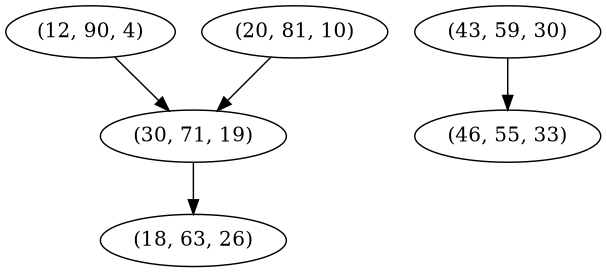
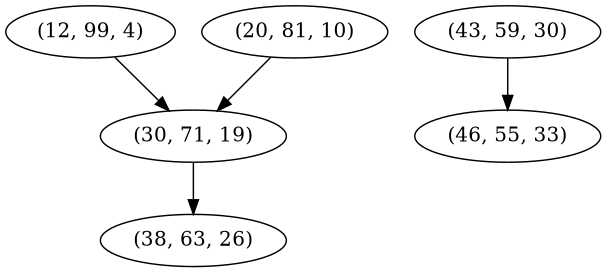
node "(12, 90, 4)": label "(12, 90, 4)" -> "(12, 99, 4)"
node "(18, 63, 26)": label "(18, 63, 26)" -> "(38, 63, 26)"
